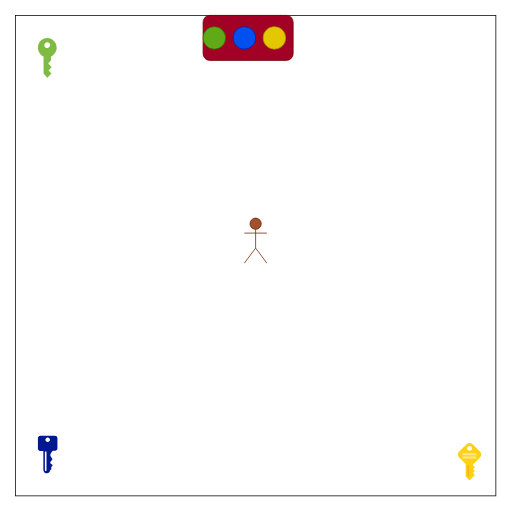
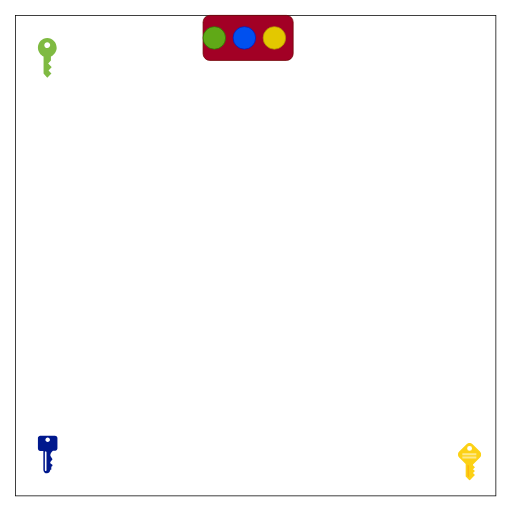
node "Actor": removed
